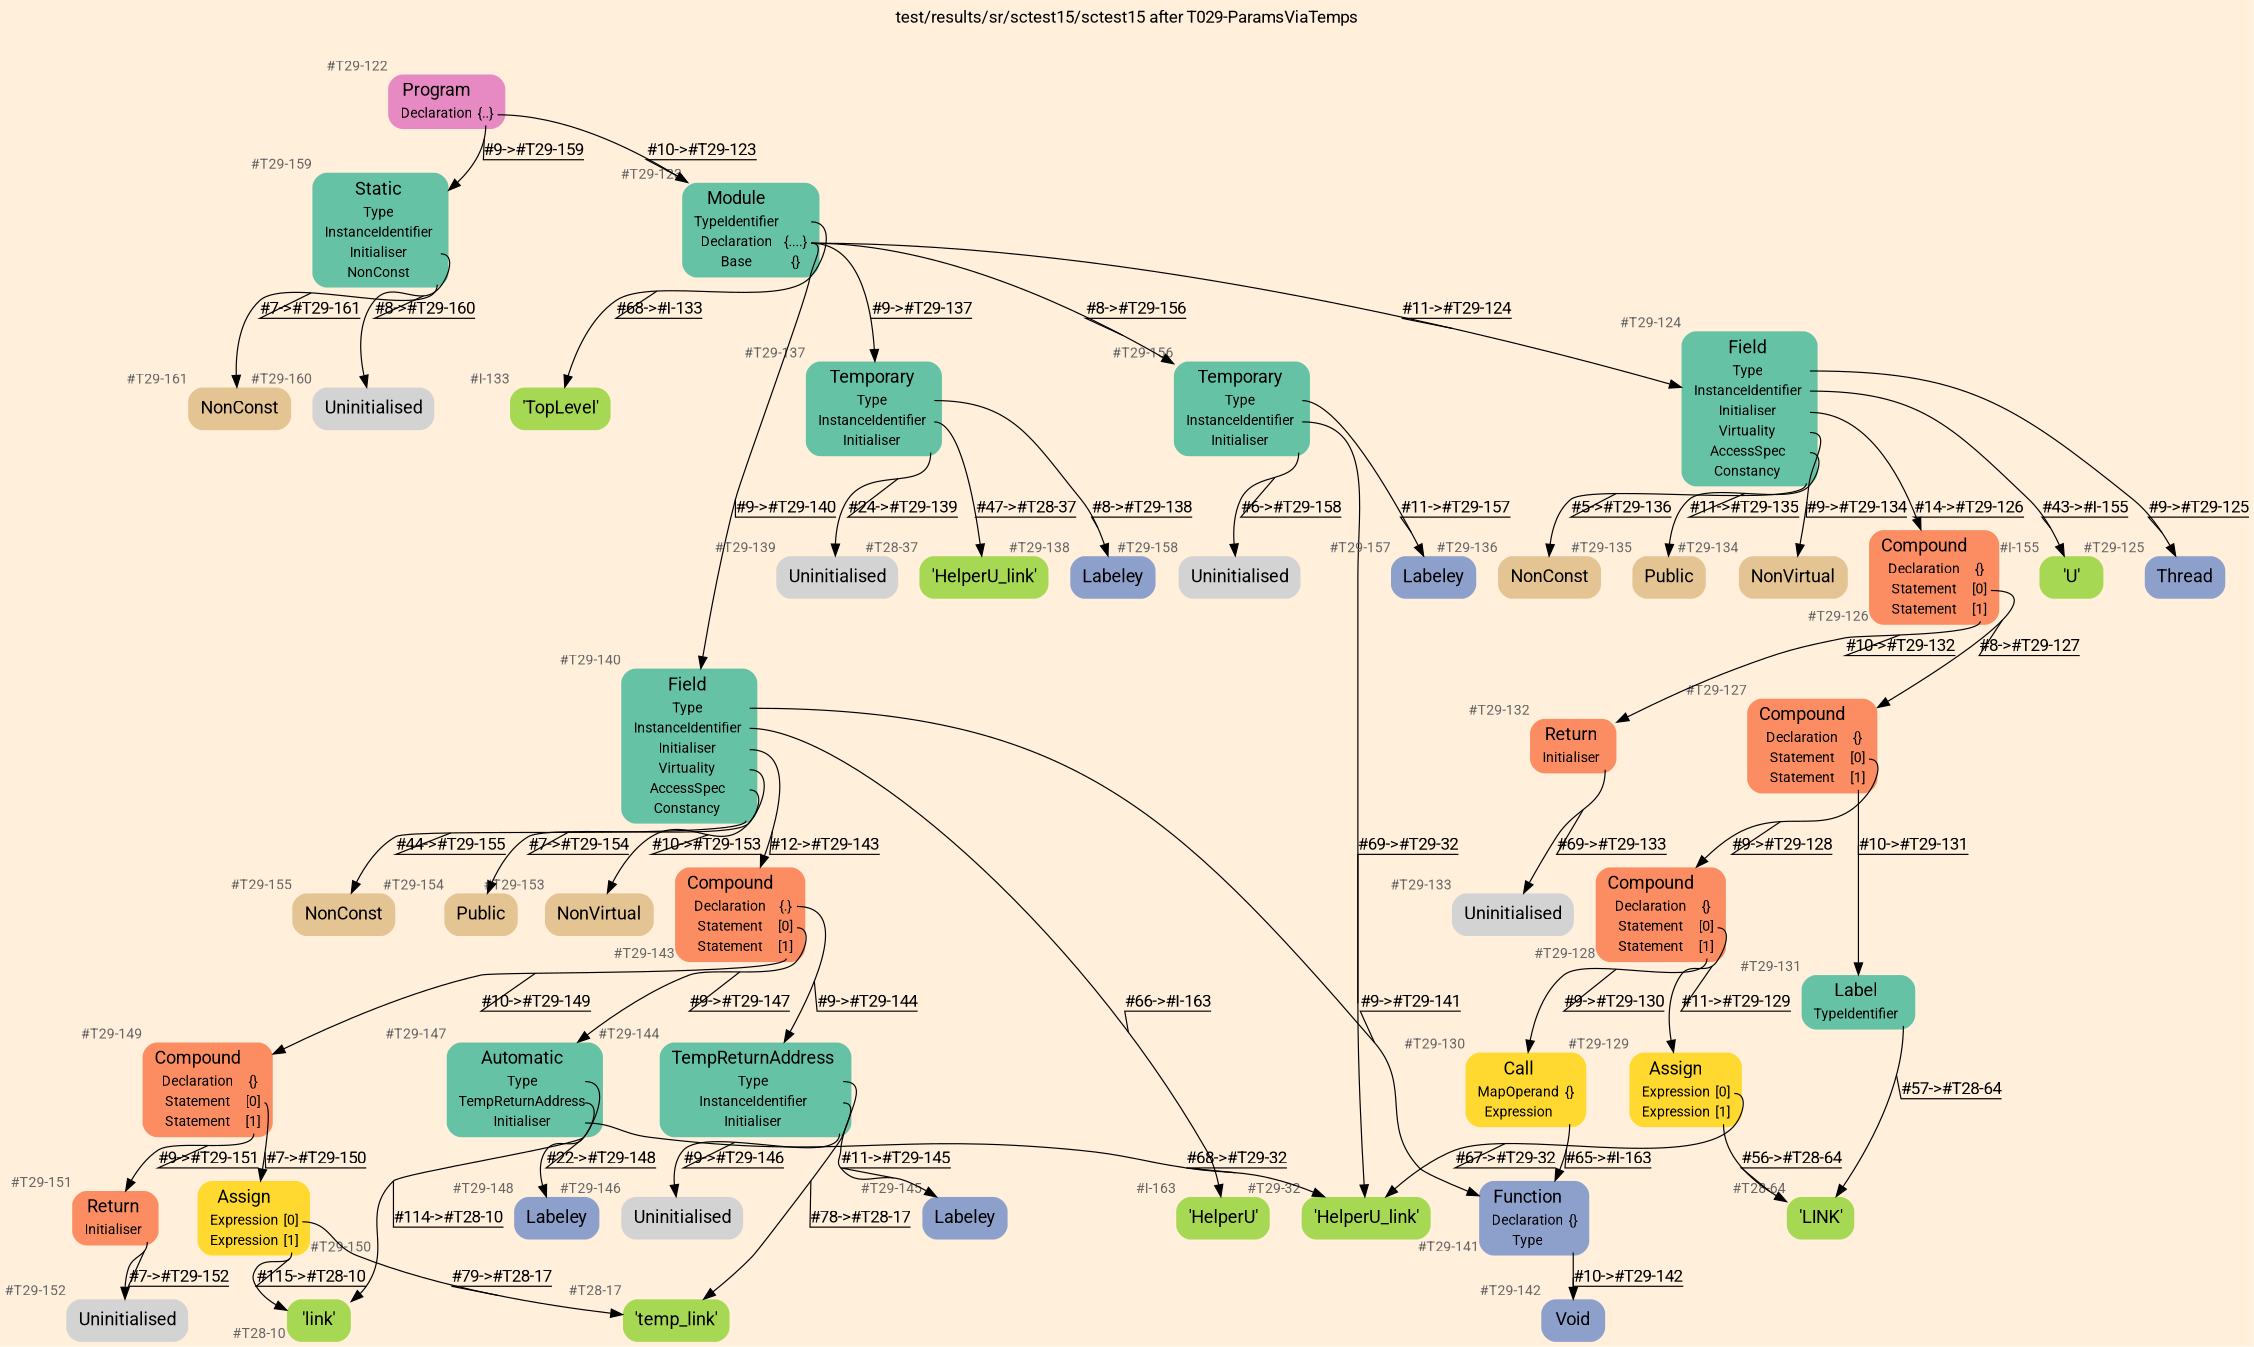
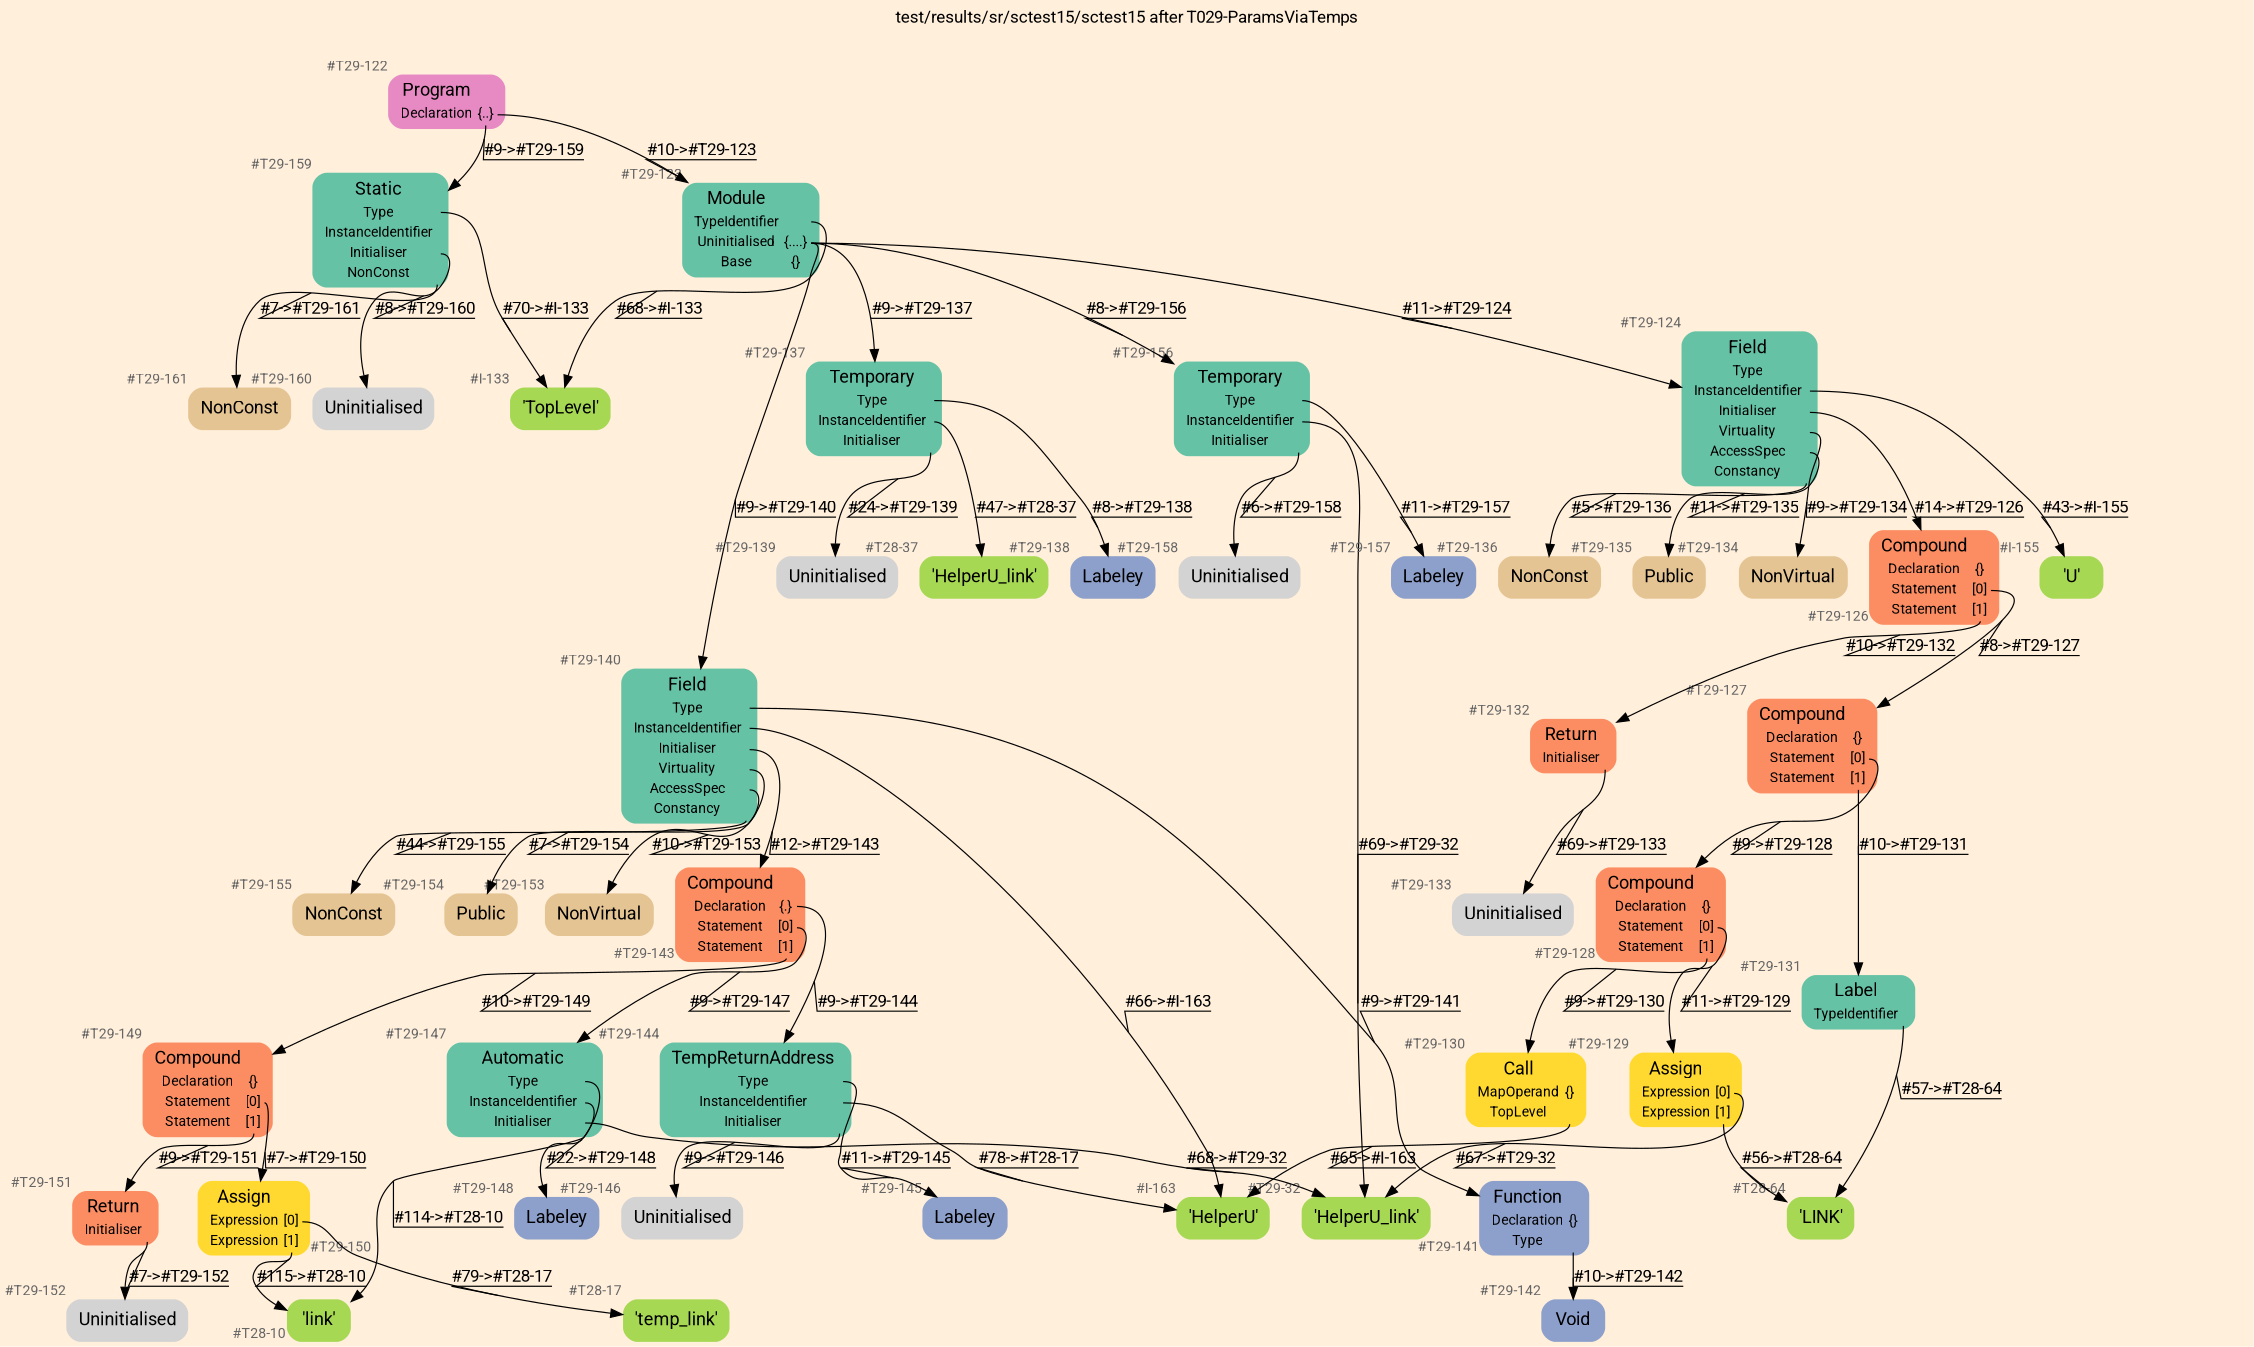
node "Module": text "Declaration" -> "Uninitialised"
edge "Static" -> "'TopLevel'": added, label "#70->#I-133"
node "Thread": removed
node "Automatic": text "TempReturnAddress" -> "InstanceIdentifier"
node "Call": text "Expression" -> "TopLevel"
edge "Call" -> "Function": now "Call" -> "'HelperU'"
edge "TempReturnAddress" -> "'temp_link'": now "TempReturnAddress" -> "'HelperU'"
